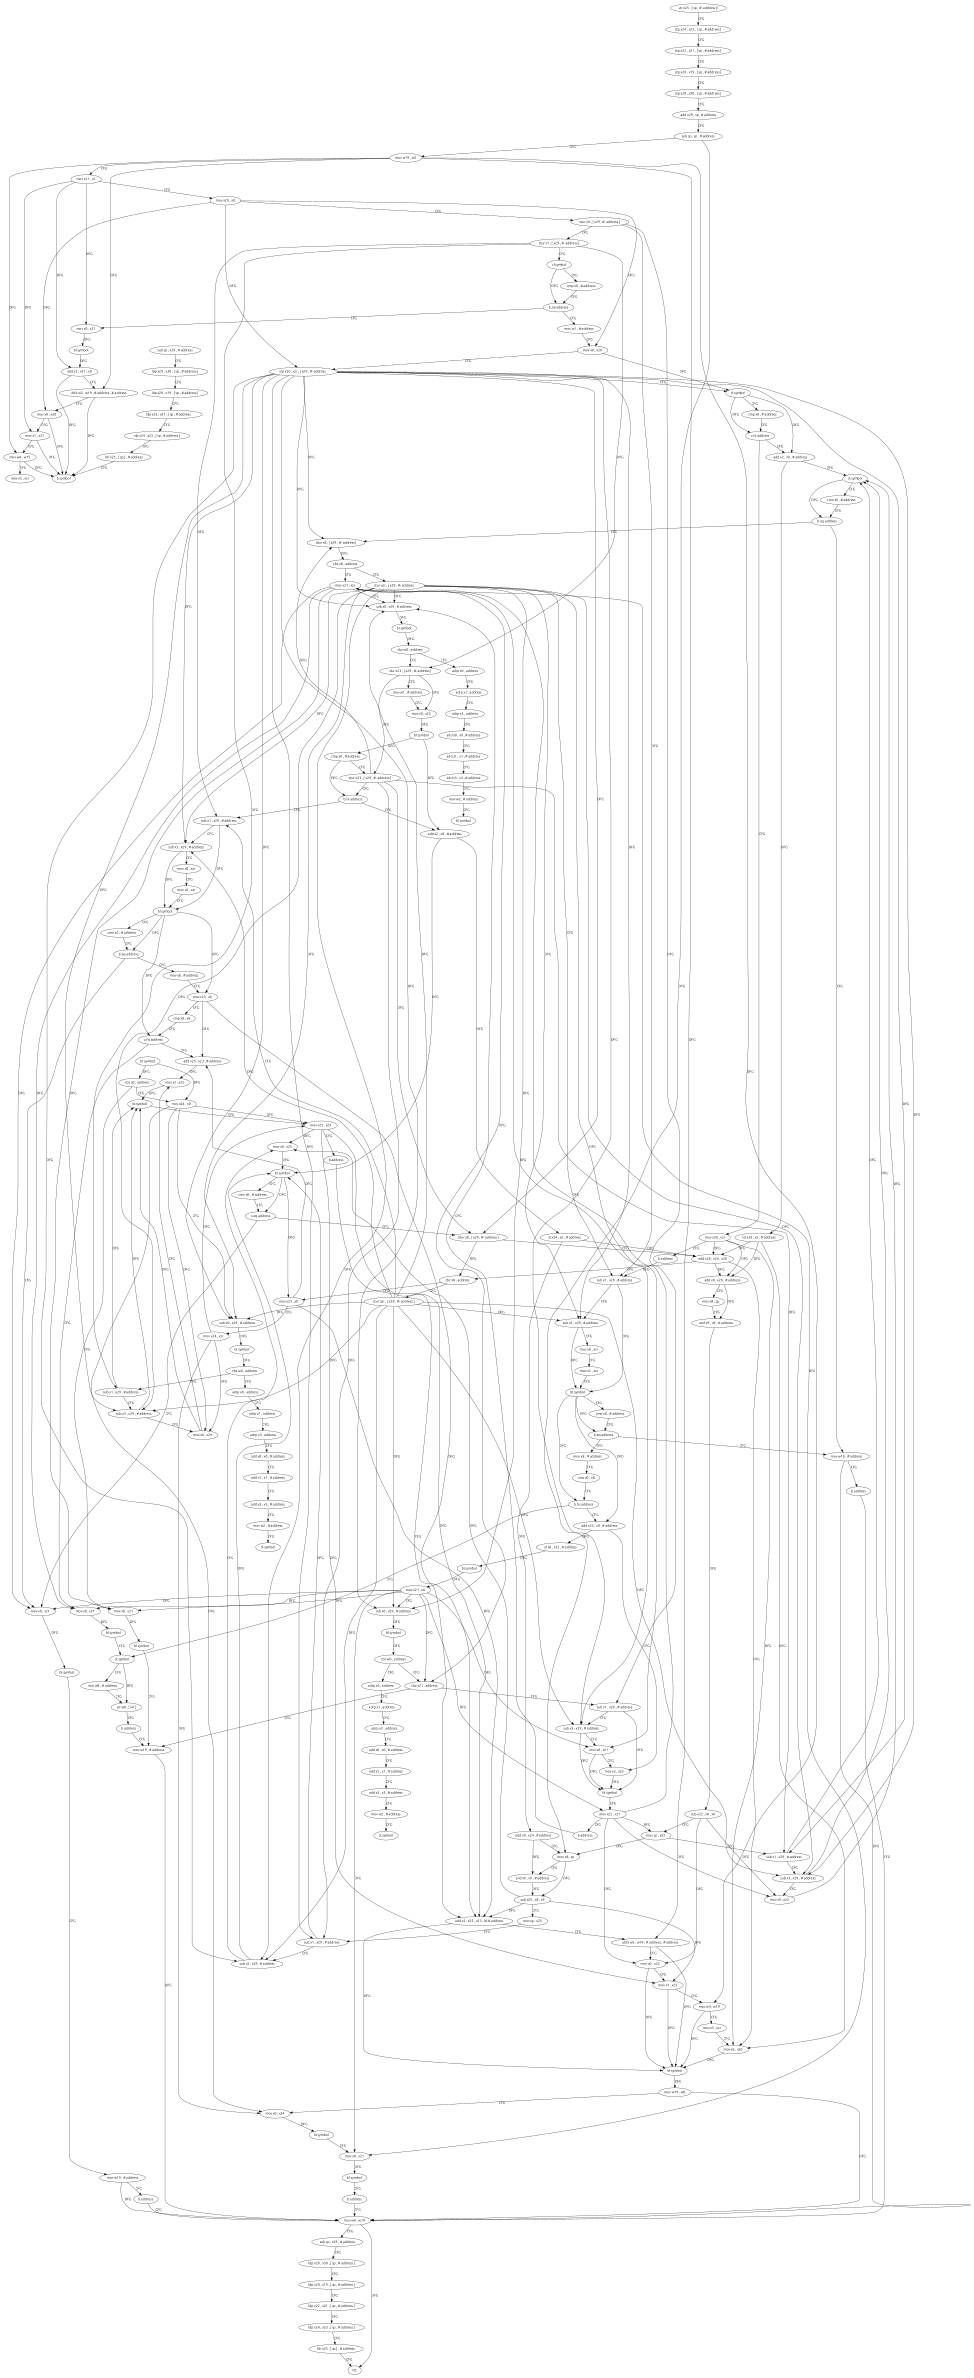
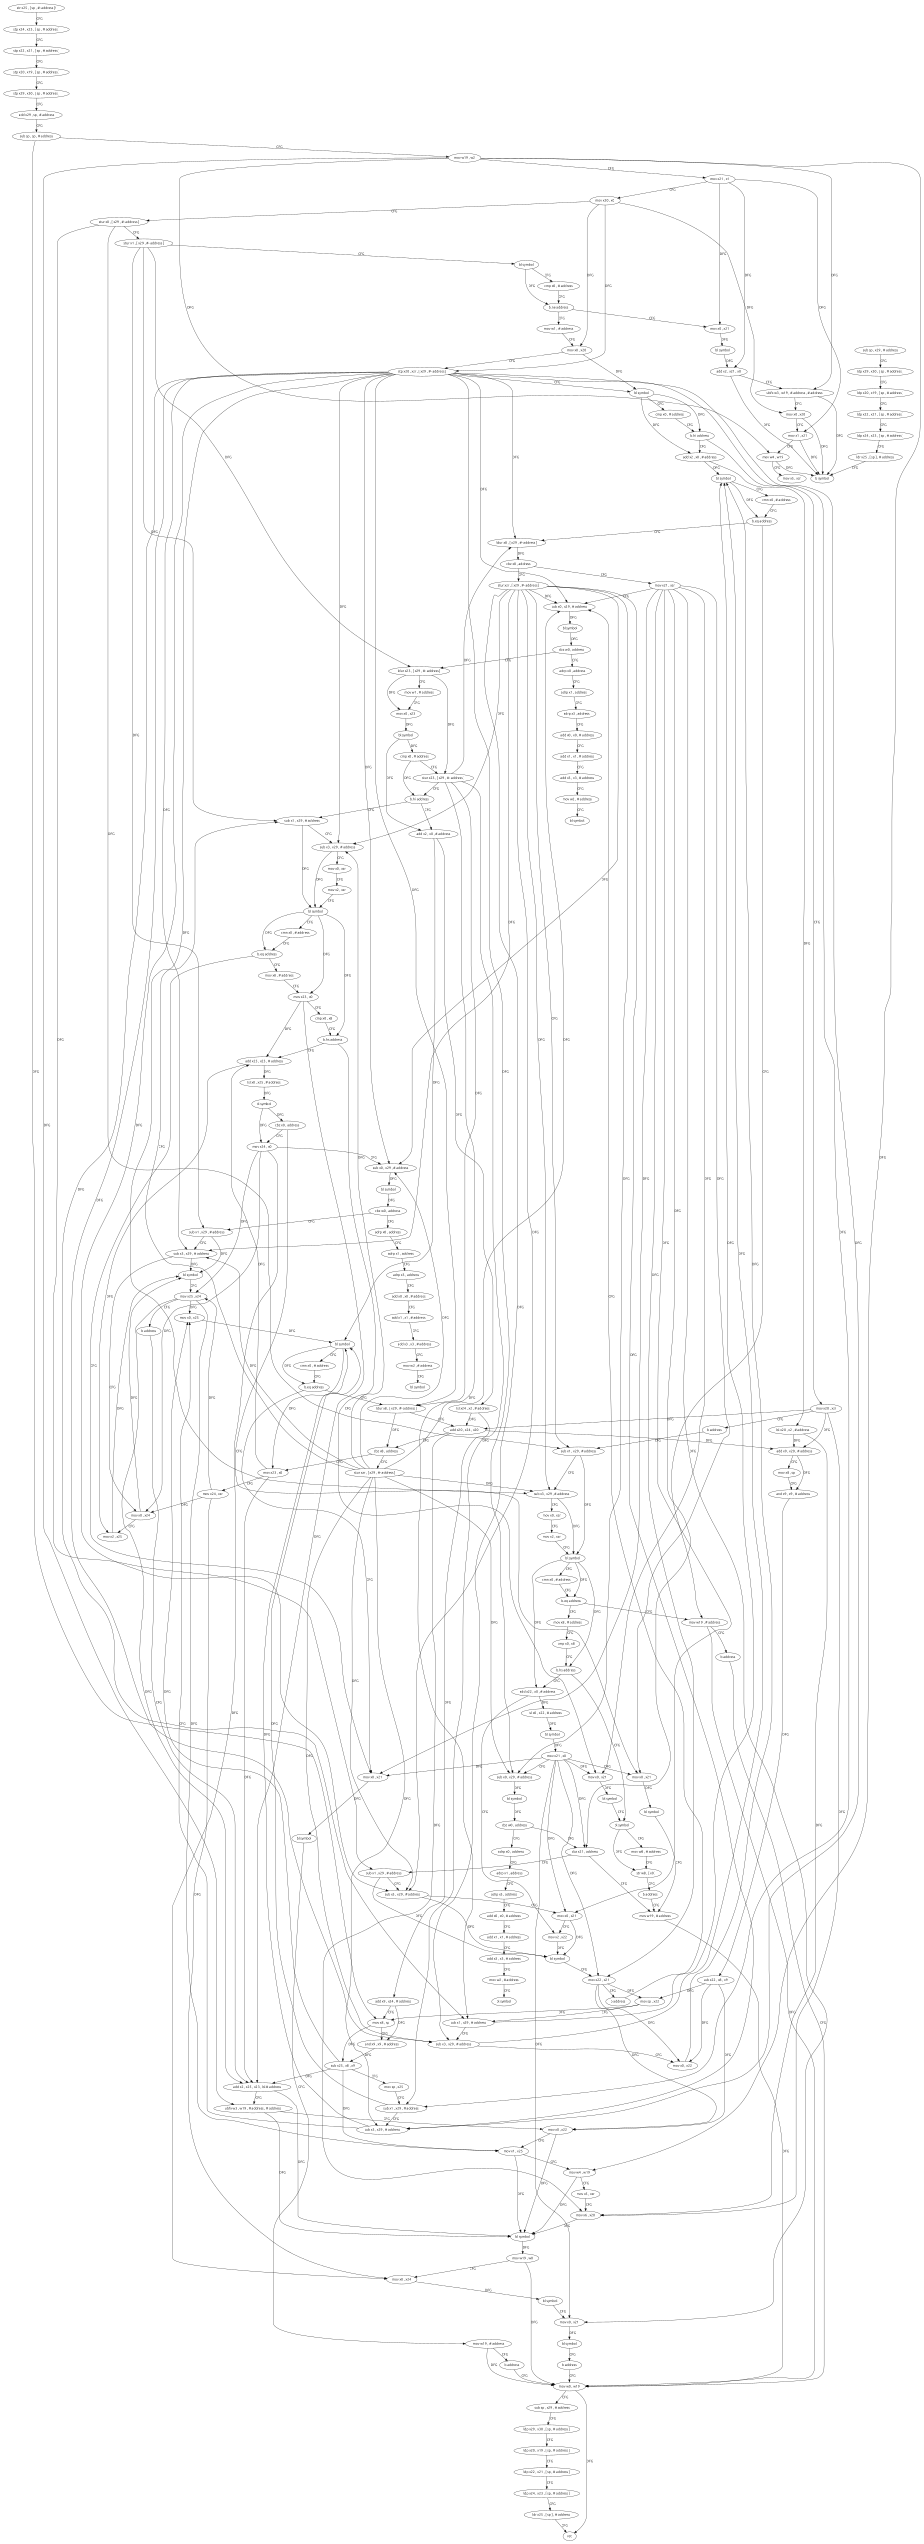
node "lsl x0 , x25 , # address": added
edge "mov x22 , x21" -> "mov x21 , xzr": reversed
edge "lsl x20 , x2 , # address" -> "add x20 , x24 , x20": removed, label "DFG"
edge "sub x22 , x8 , x9" -> "mov sp , x22": label "CFG" -> "DFG"
